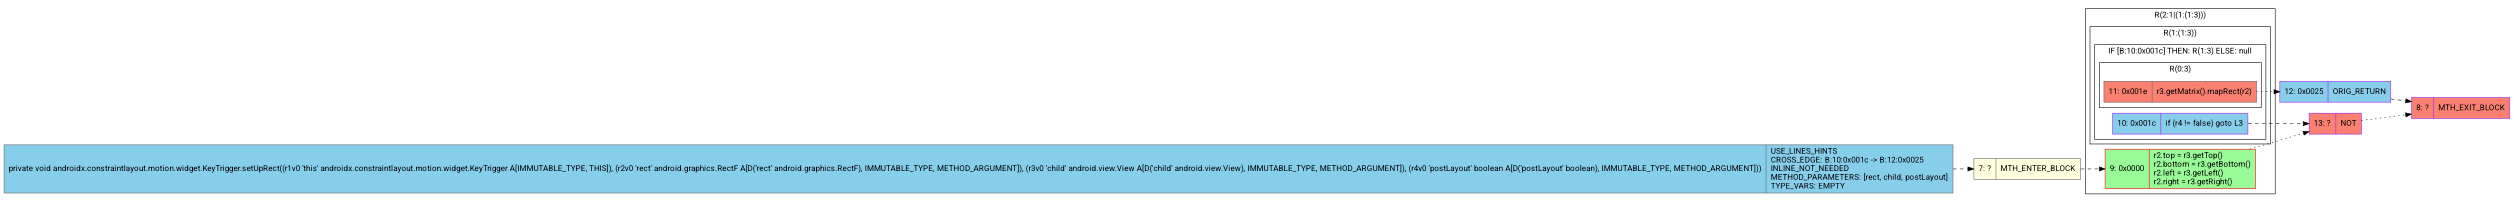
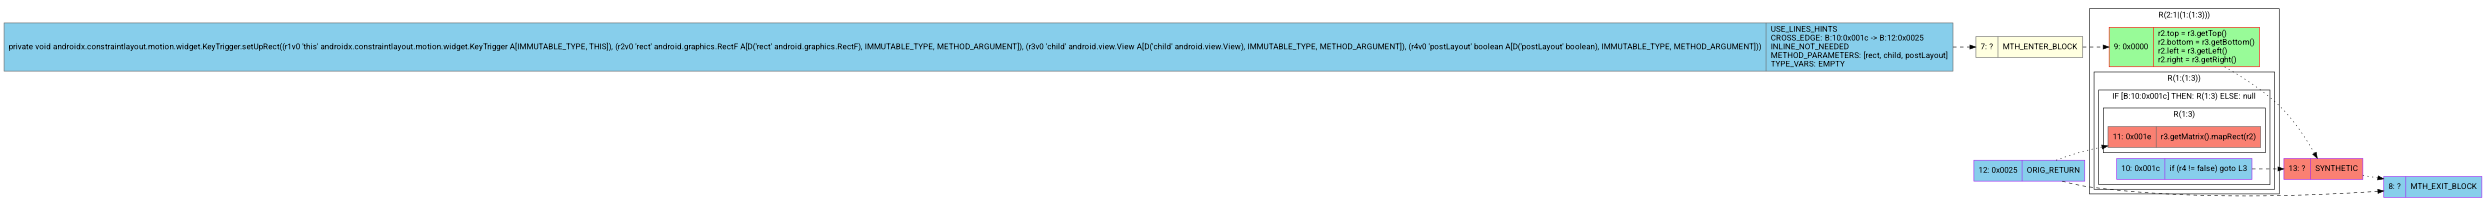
cluster "R(0:3)": label "R(0:3)" -> "R(1:3)"
edge "11: 0x001e" -> "12: 0x0025": reversed
node "8: ?": fillcolor salmon -> skyblue
node "13: ?": text "NOT" -> "SYNTHETIC"
